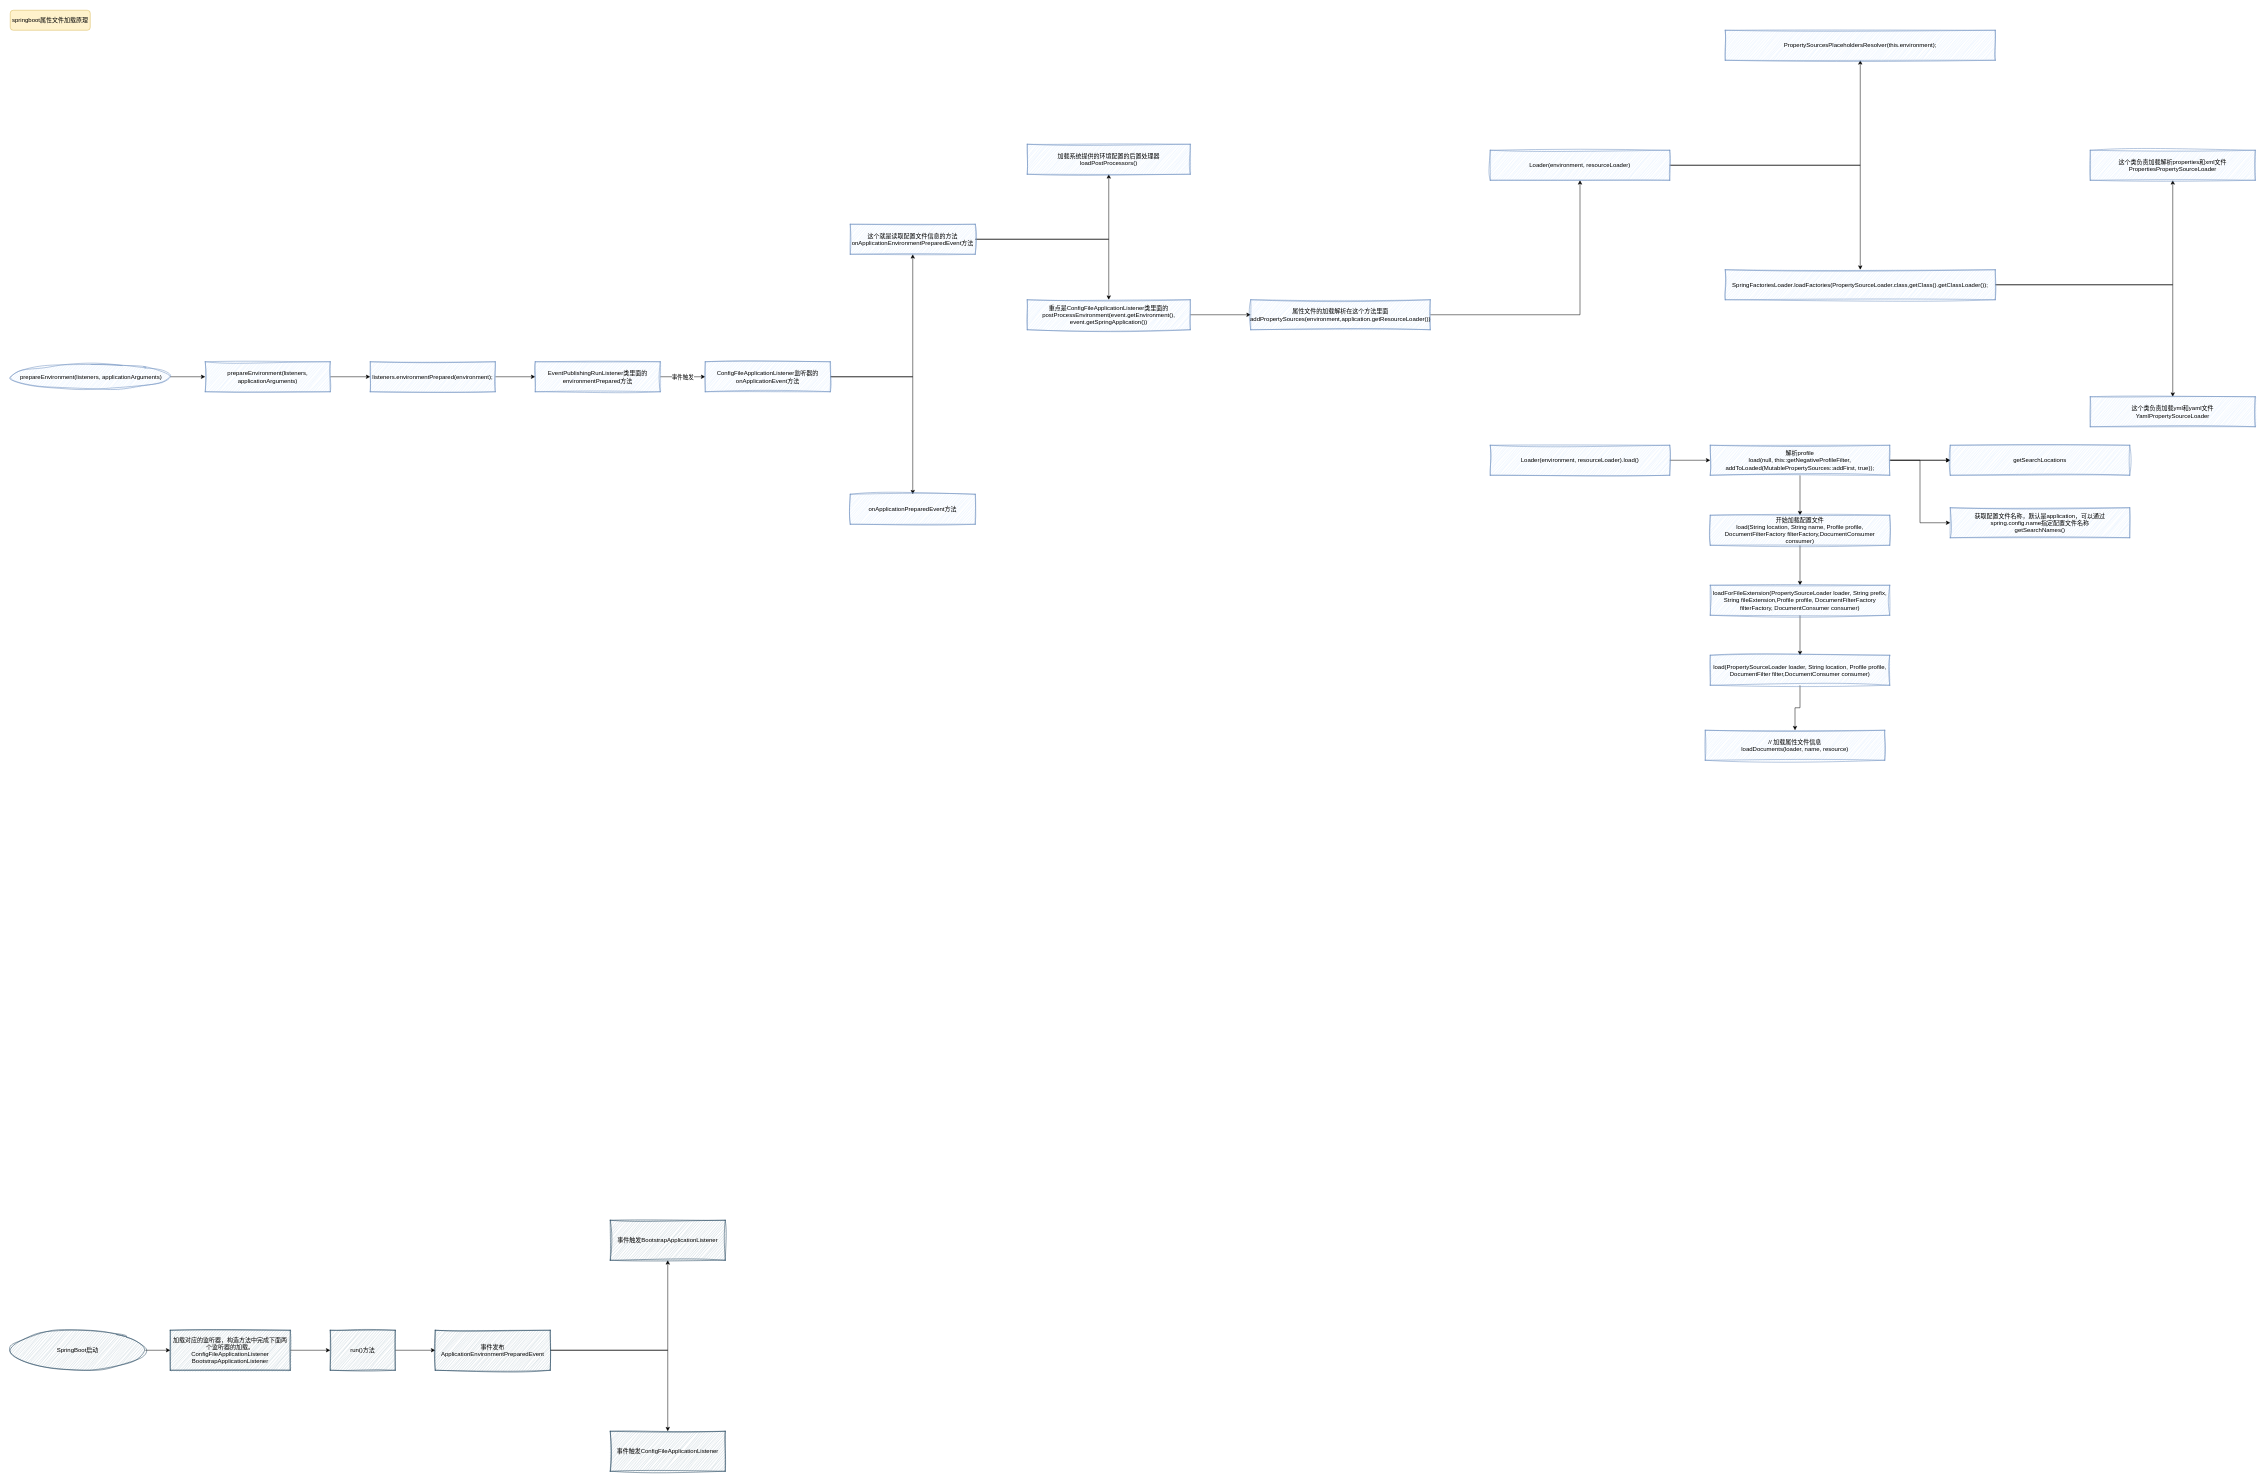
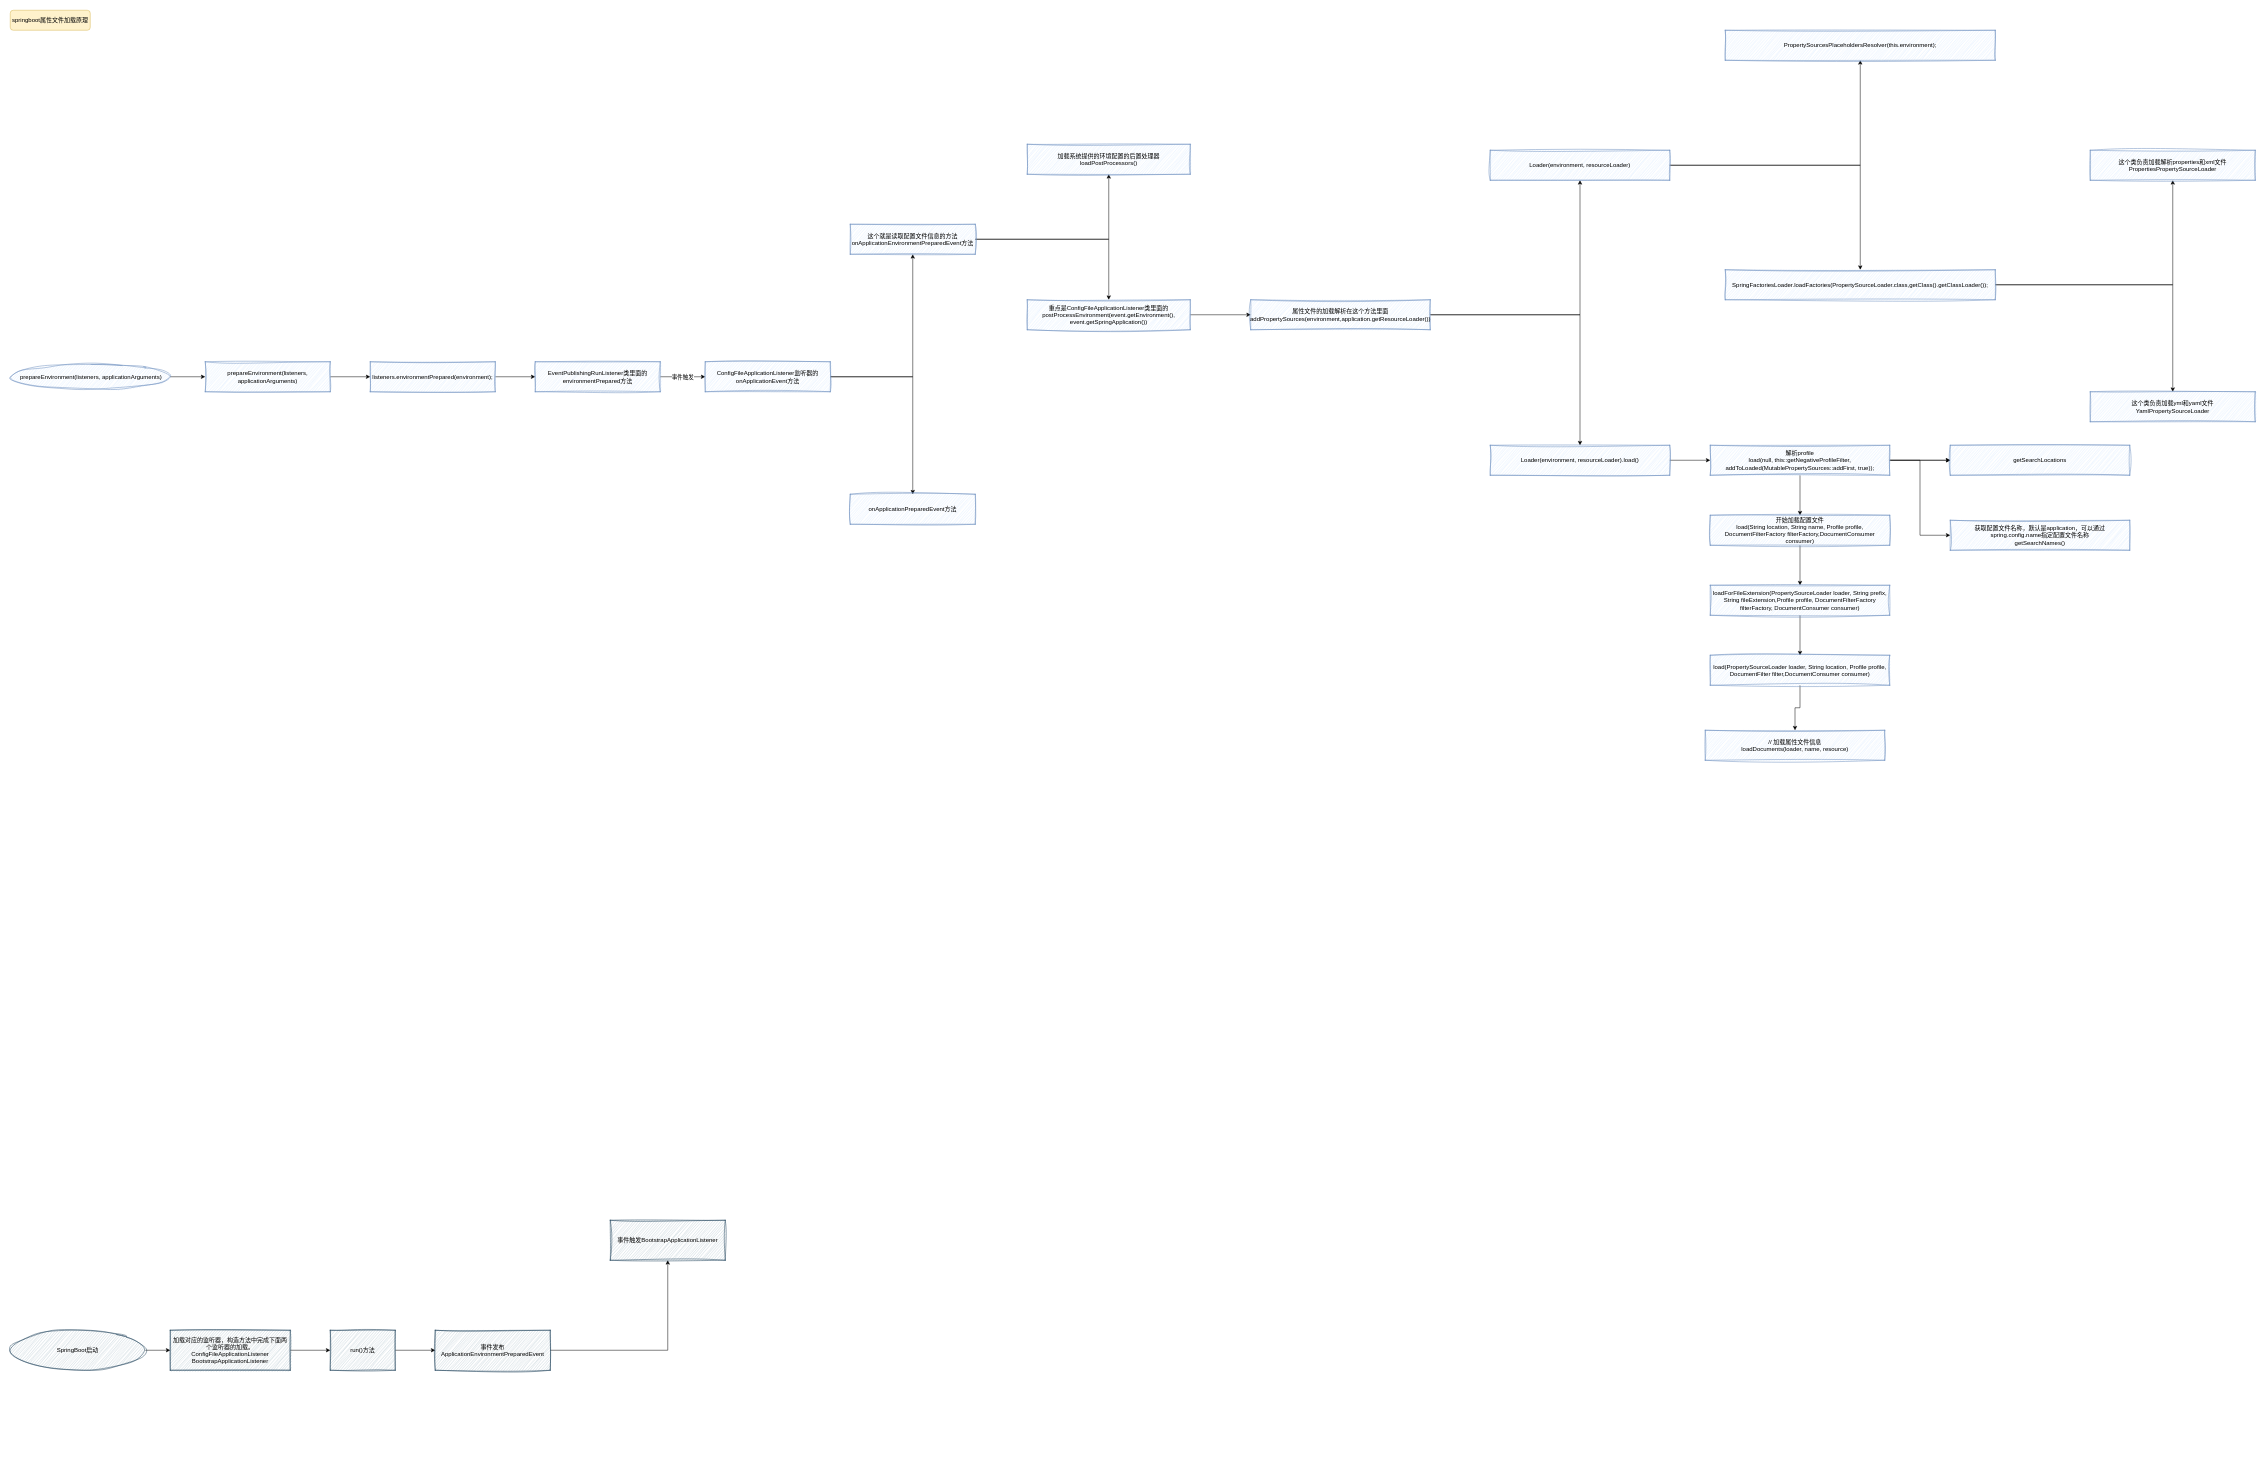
node "这个类负责加载yml和yaml文件 YamlPropertySourceLoader": moved (2173, 412) -> (2173, 407)
edge "属性文件的加载解析在这个方法里面 addPropertySources(environment,application.getResourceLoader())" -> "Loader(environment, resourceLoader).load()": added
node "获取配置文件名称，默认是application，可以通过spring.config.name指定配置文件名称 getSearchNames()": moved (2040, 523) -> (2040, 535)
edge "事件发布 ApplicationEnvironmentPreparedEvent" -> "事件触发ConfigFileApplicationListener": removed
node "事件触发ConfigFileApplicationListener": removed
